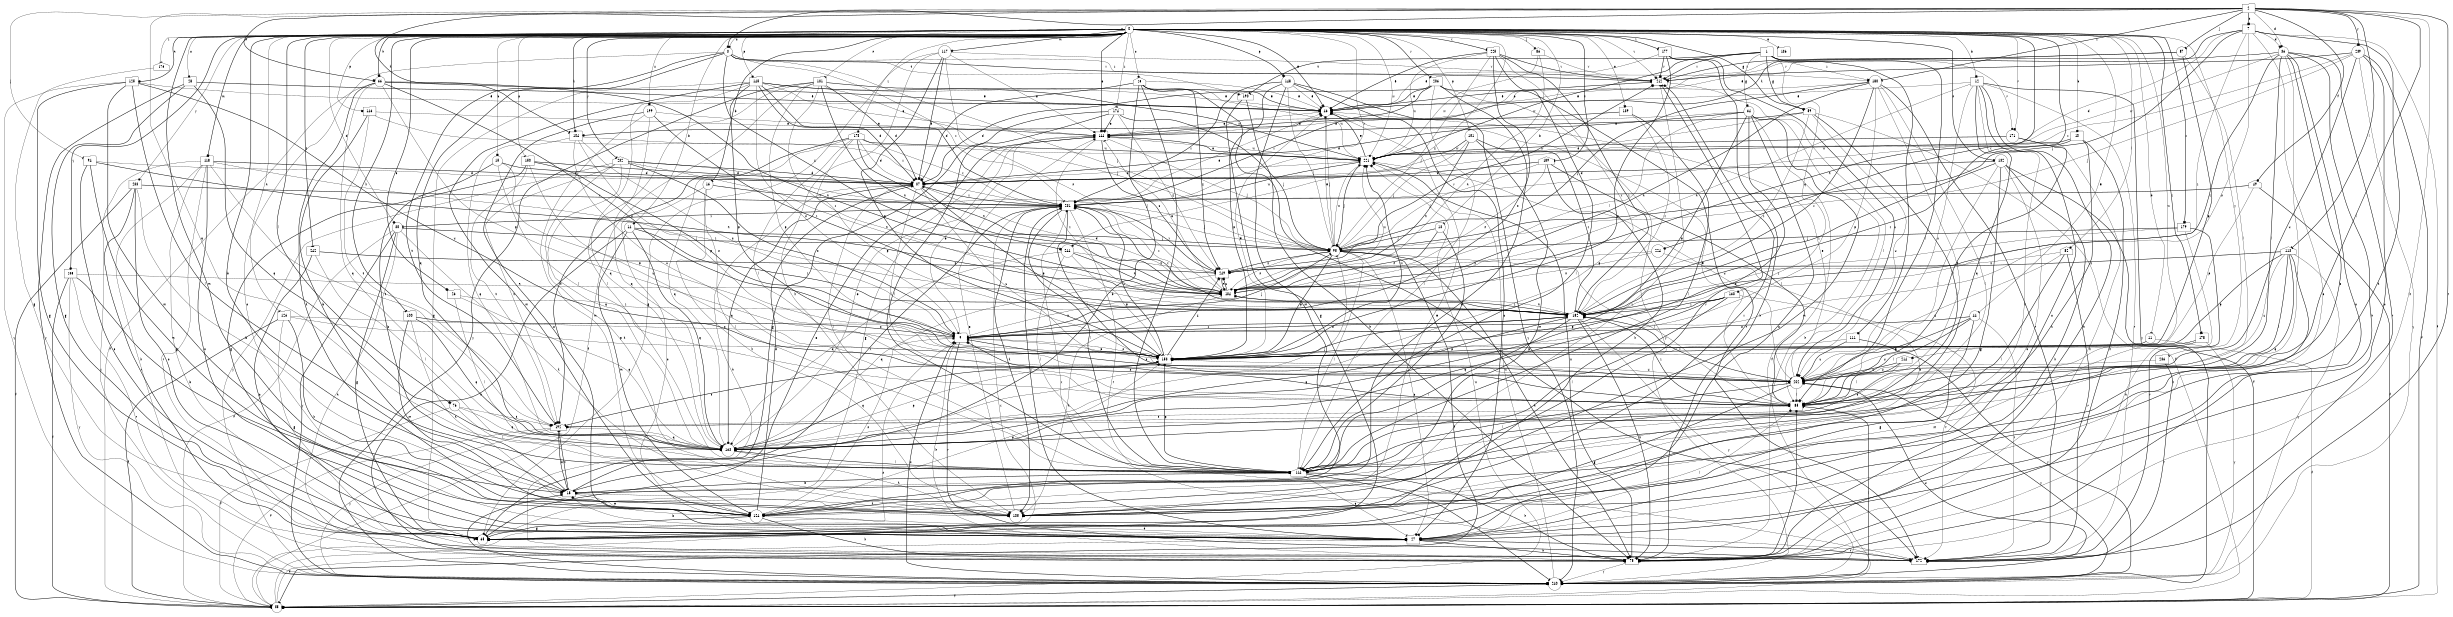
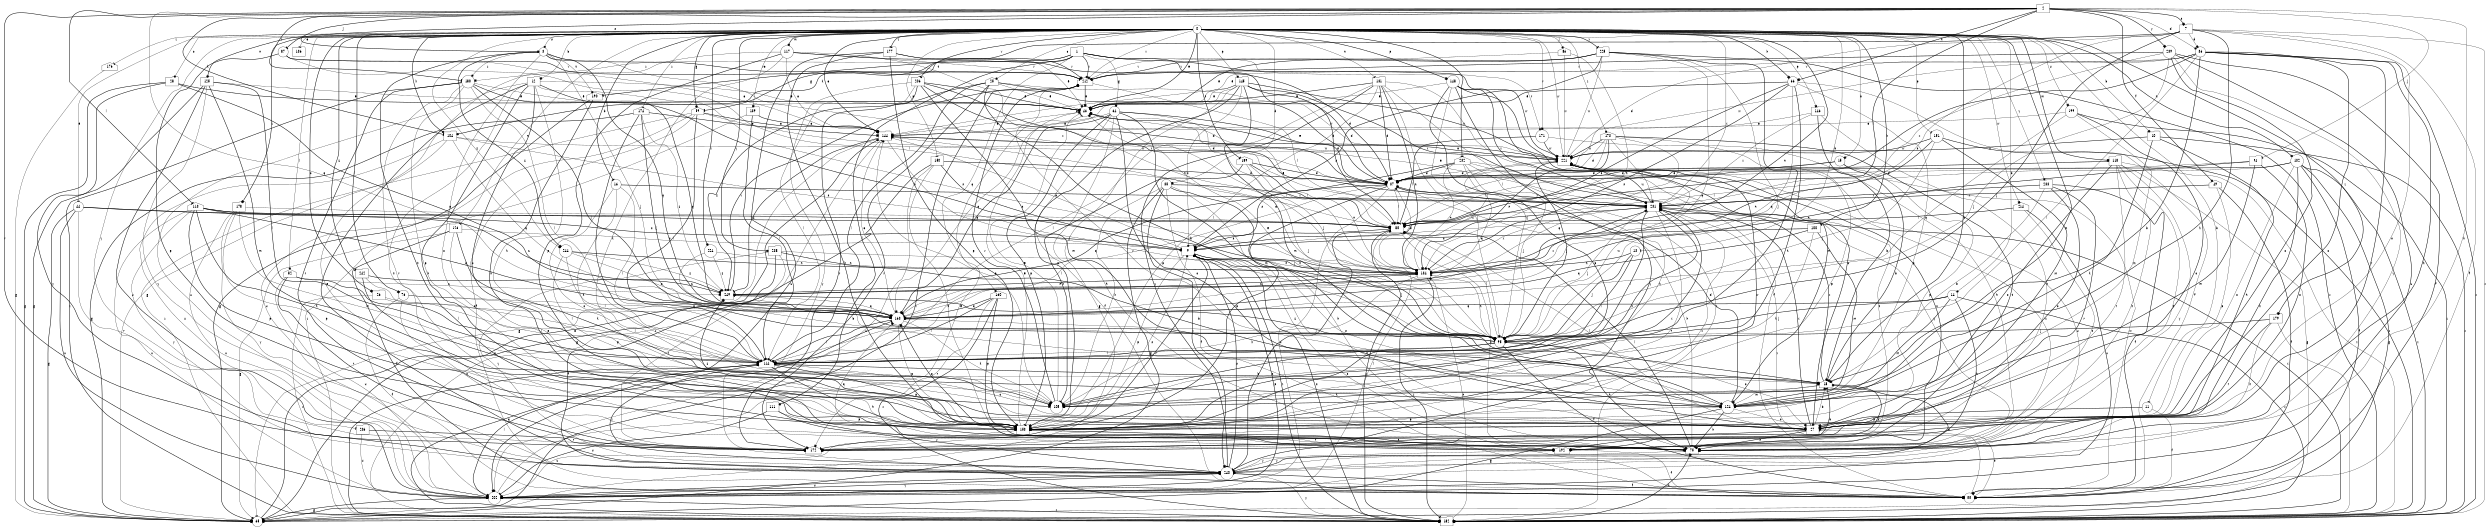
edge "231" -> "35": reversed
node "182": shape house -> folder
